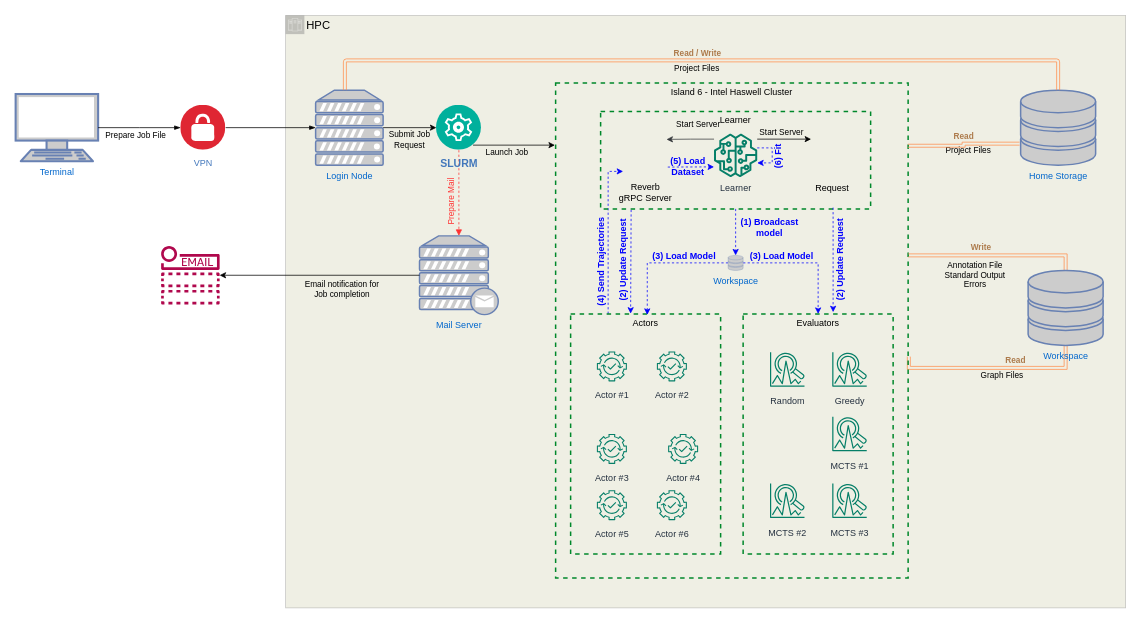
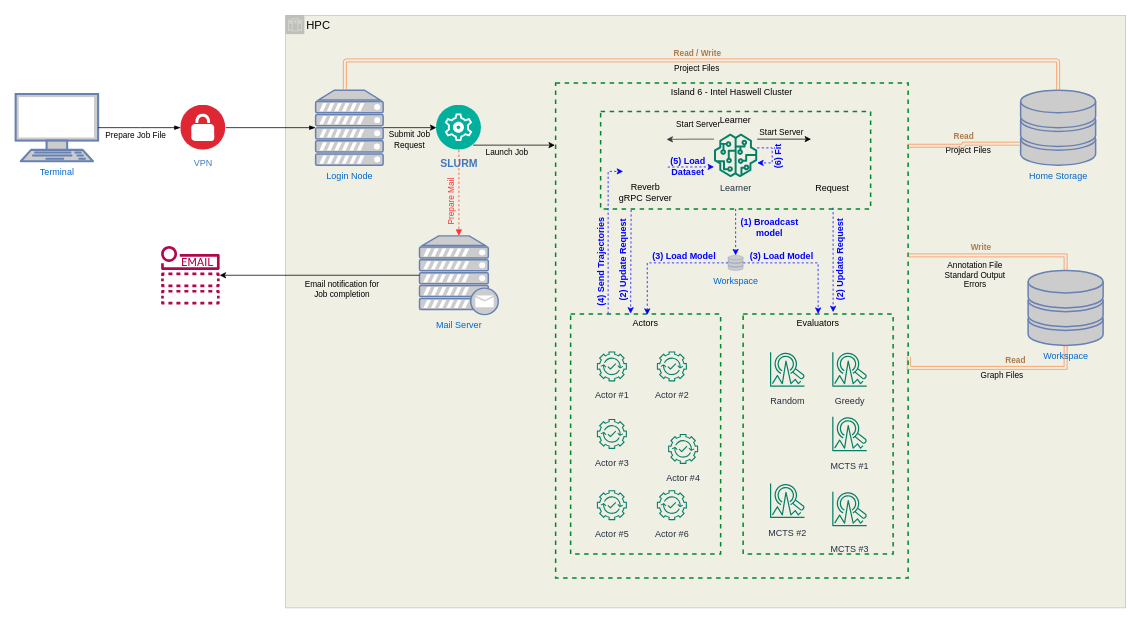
node "Actor #3": moved (612, 449) -> (612, 434)
node "MCTS #3": size 44x44 -> 44x60
